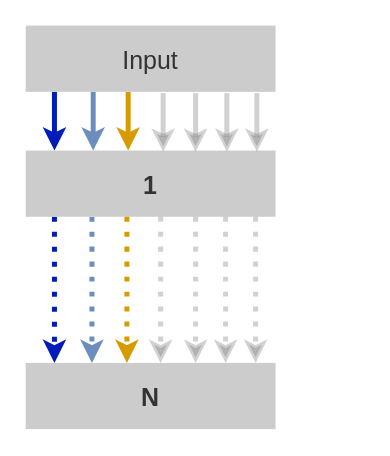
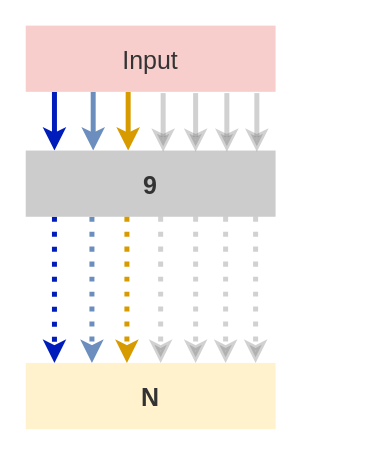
node "Input": fillcolor #cccccc -> #f8cecc
node "1": label "1" -> "9"
node "N": fillcolor #cccccc -> #fff2cc
